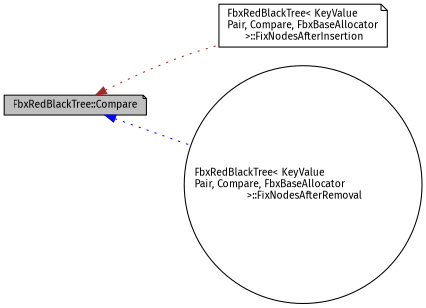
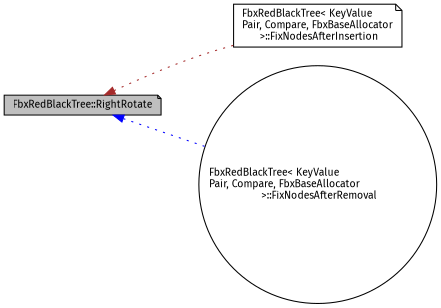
node "FbxRedBlackTree::Compare": label "FbxRedBlackTree::Compare" -> "FbxRedBlackTree::RightRotate"
